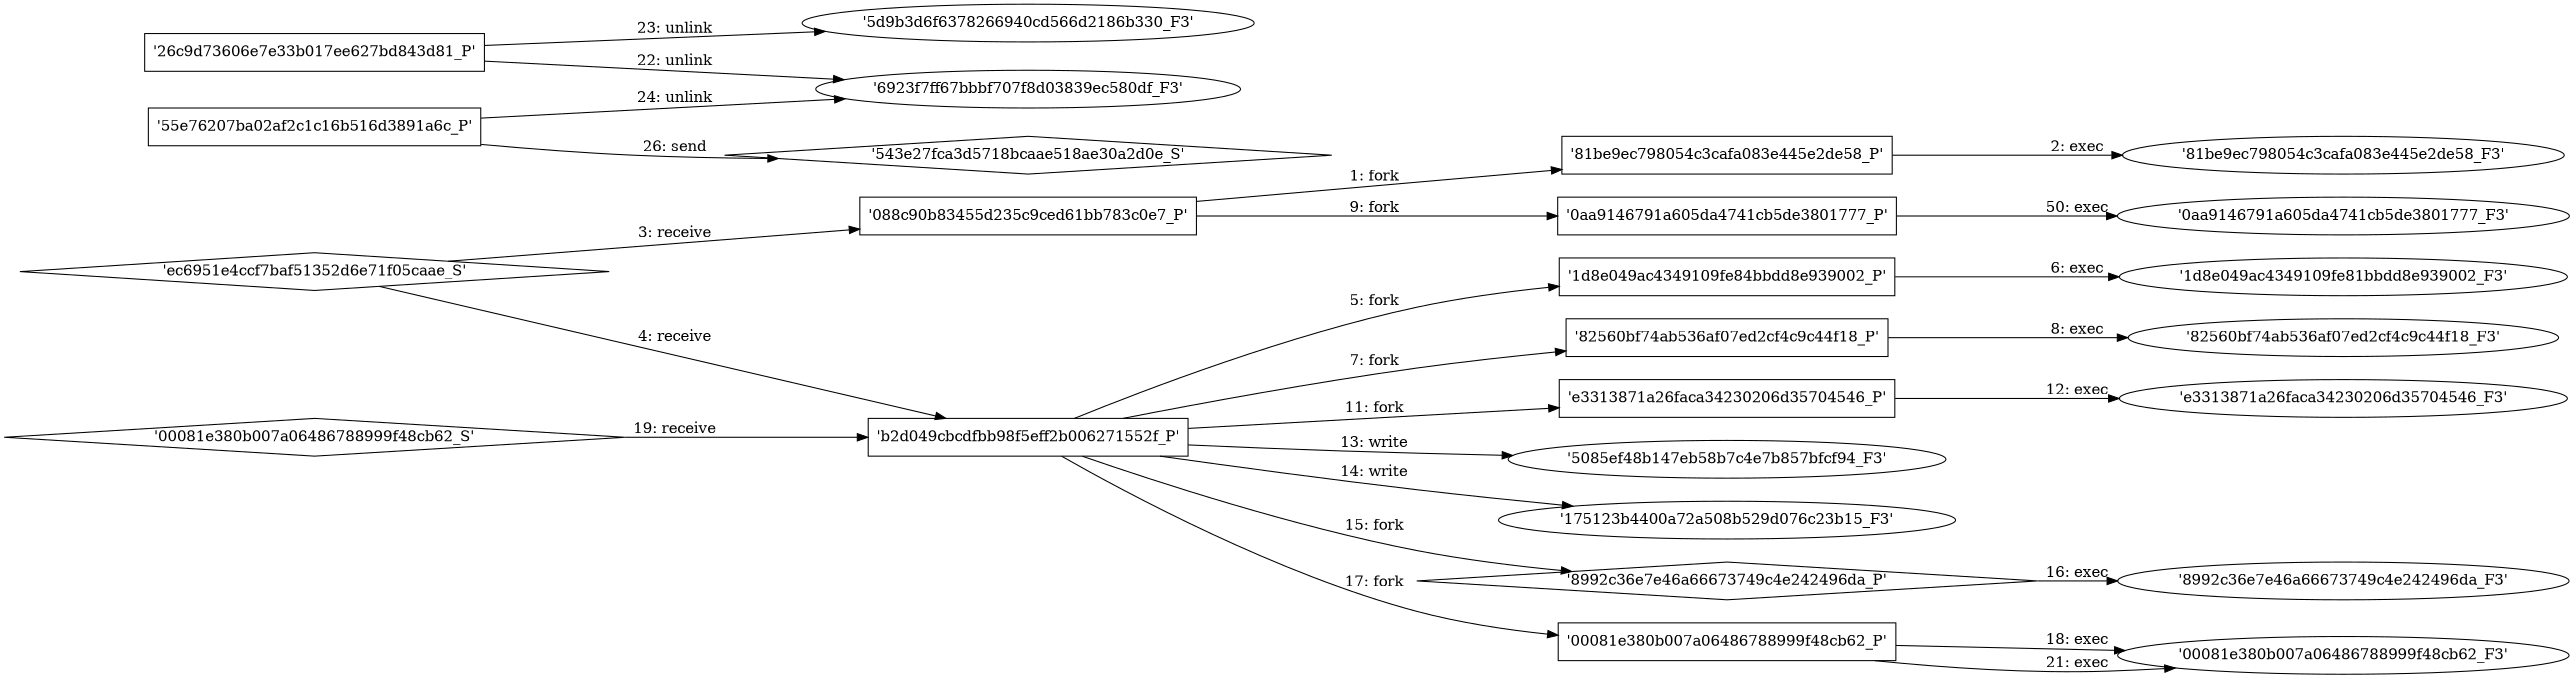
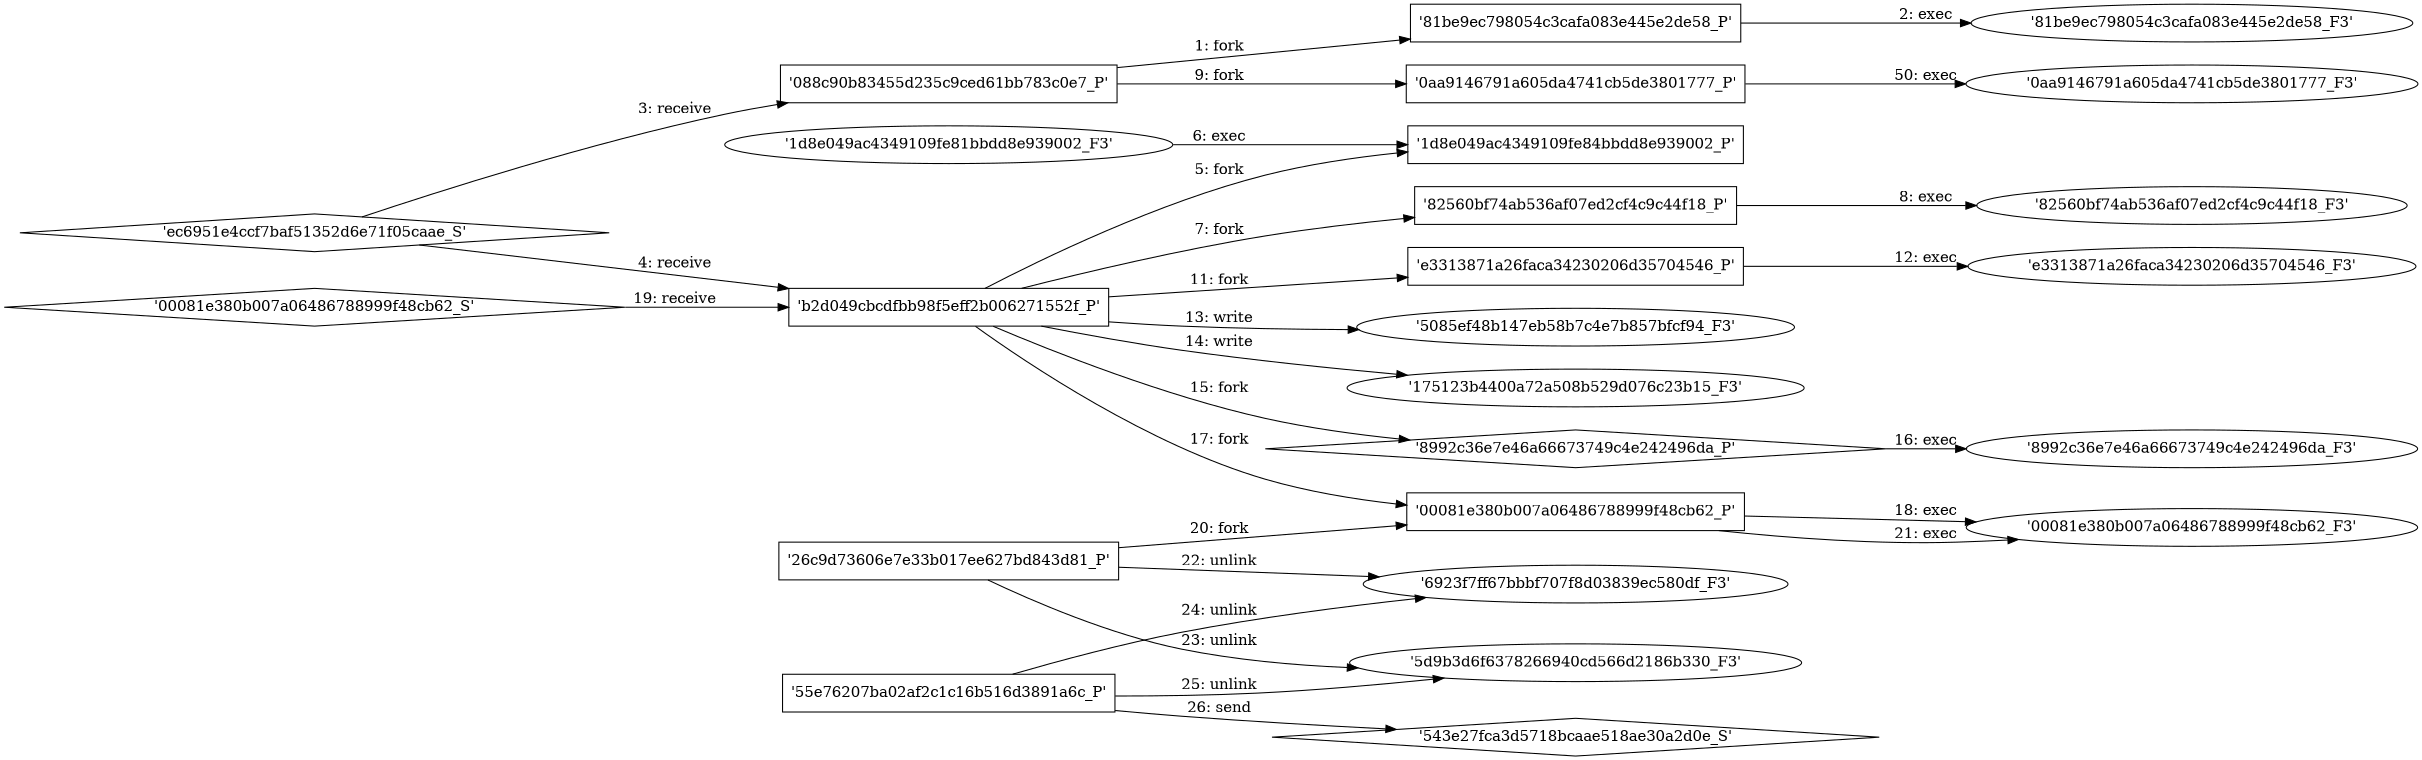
edge "'1d8e049ac4349109fe84bbdd8e939002_P'" -> "'1d8e049ac4349109fe81bbdd8e939002_F3'": reversed
edge "'26c9d73606e7e33b017ee627bd843d81_P'" -> "'00081e380b007a06486788999f48cb62_P'": added, label "20: fork"
edge "'55e76207ba02af2c1c16b516d3891a6c_P'" -> "'5d9b3d6f6378266940cd566d2186b330_F3'": added, label "25: unlink"
